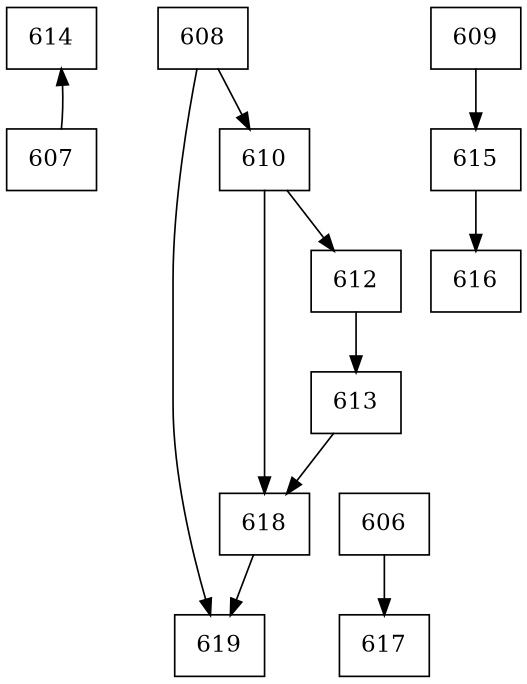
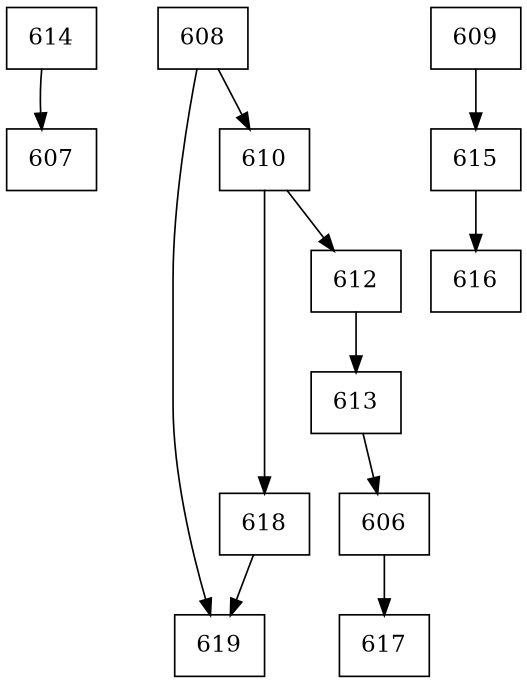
edge "607" -> "614": reversed
edge "613" -> "618": now "613" -> "606"
